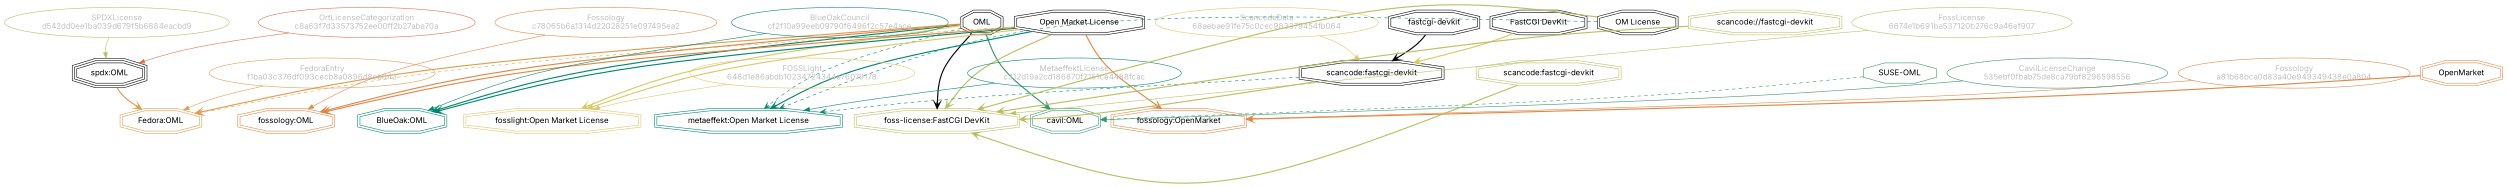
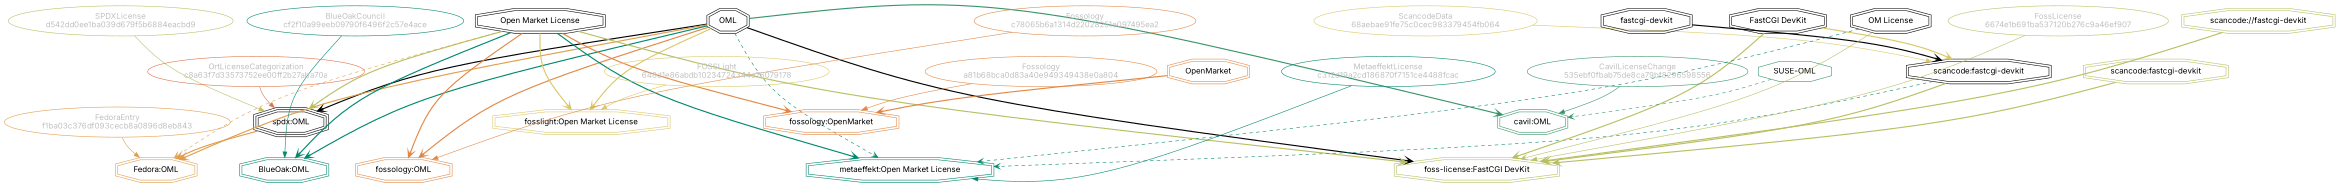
edge "OM License" -> "foss-license:FastCGI DevKit": style bold -> solid
edge "OML" -> "spdx:OML": added
edge "Open Market License" -> "spdx:OML": added
edge "FastCGI DevKit" -> "foss-license:FastCGI DevKit": added
